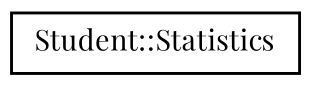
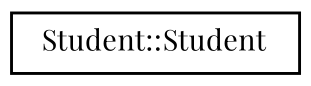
node "Student::Statistics": label "Student::Statistics" -> "Student::Student"
